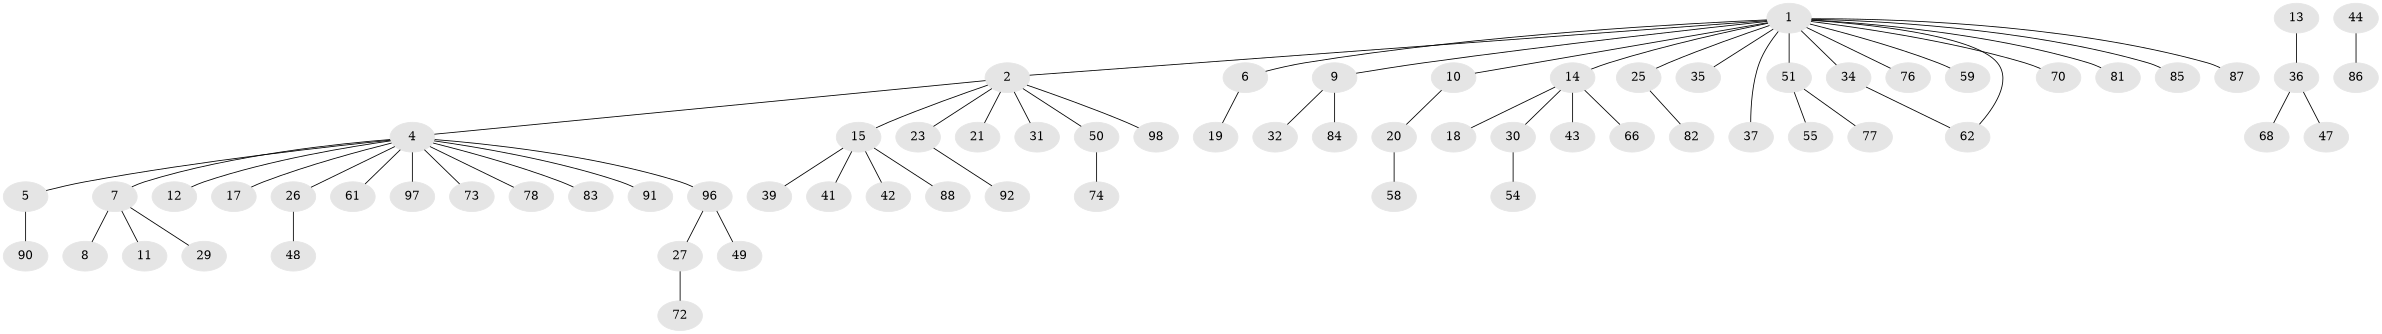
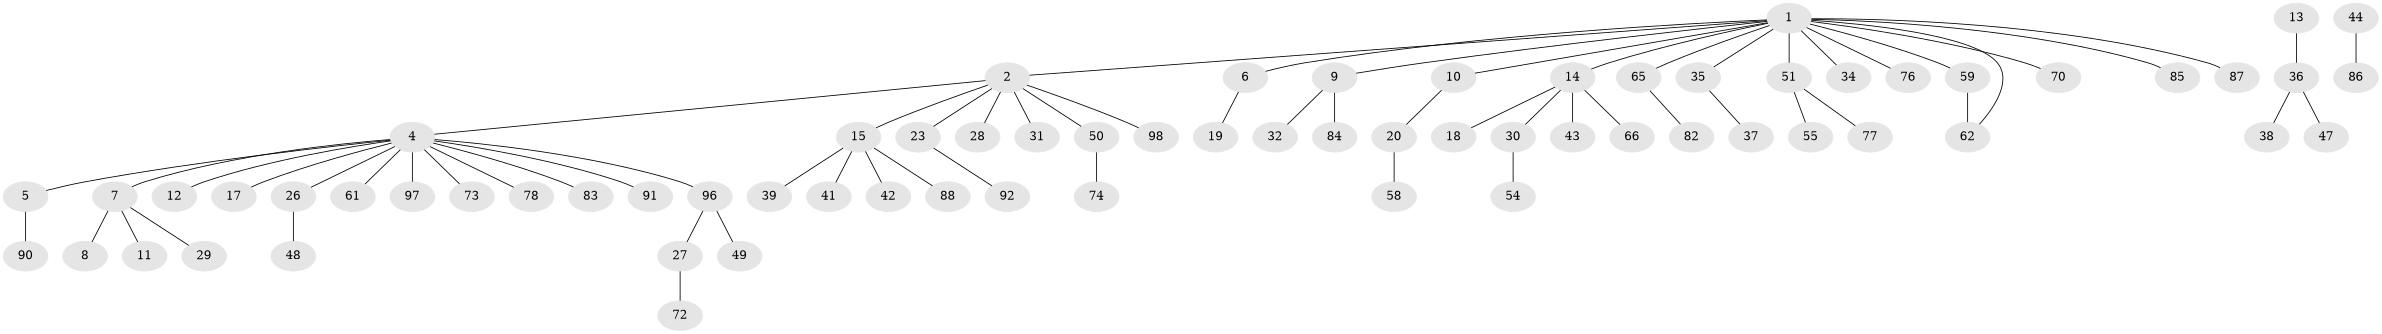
edge "1" -- "37": now "35" -- "37"
node "25": label "25" -> "65"
node "81": removed
edge "34" -- "62": now "59" -- "62"
node "21": label "21" -> "28"
node "68": label "68" -> "38"
